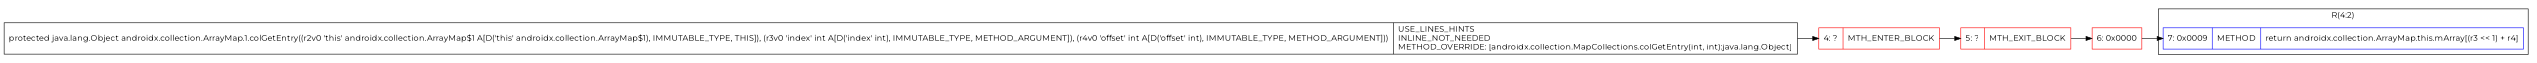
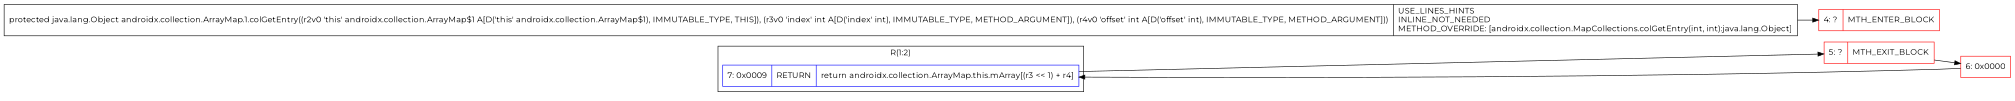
cluster "R(4:2)": label "R(4:2)" -> "R(1:2)"
edge "4: ?" -> "5: ?": now "7: 0x0009" -> "5: ?"
node "7: 0x0009": text "METHOD" -> "RETURN"
